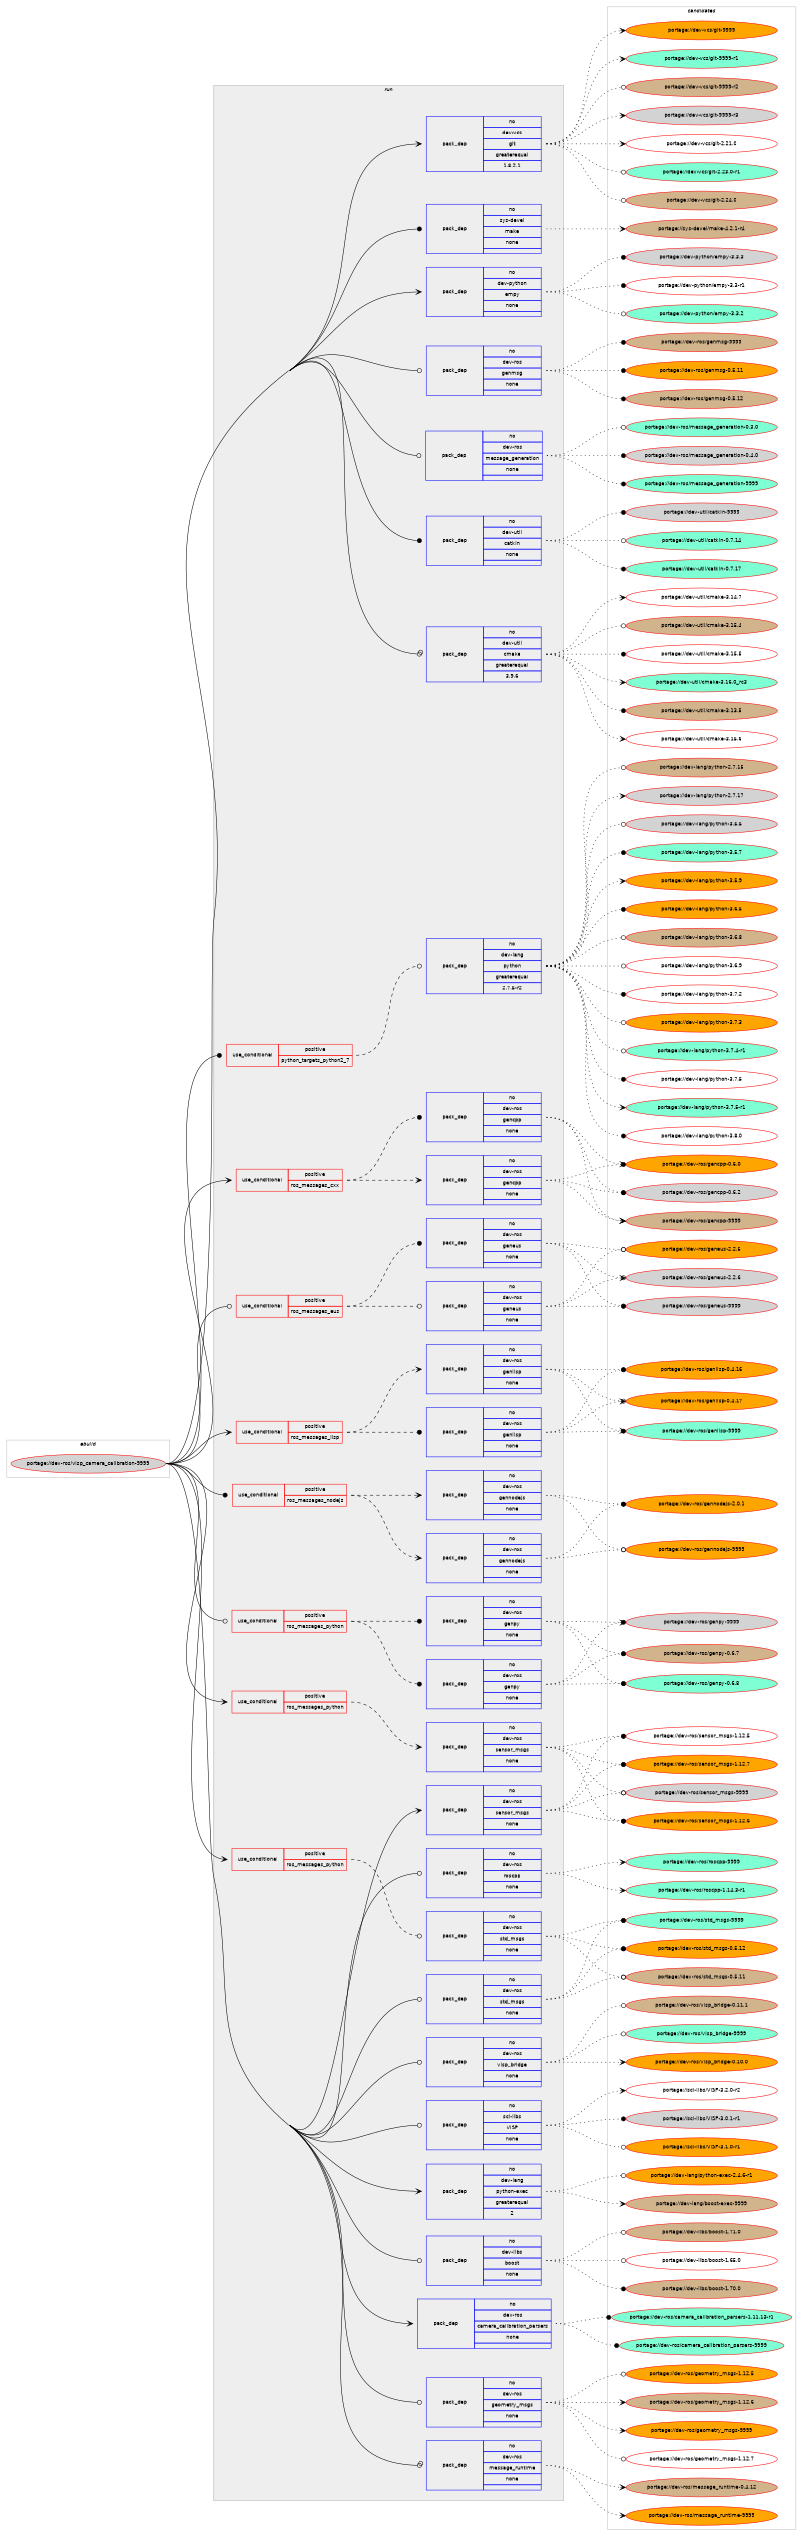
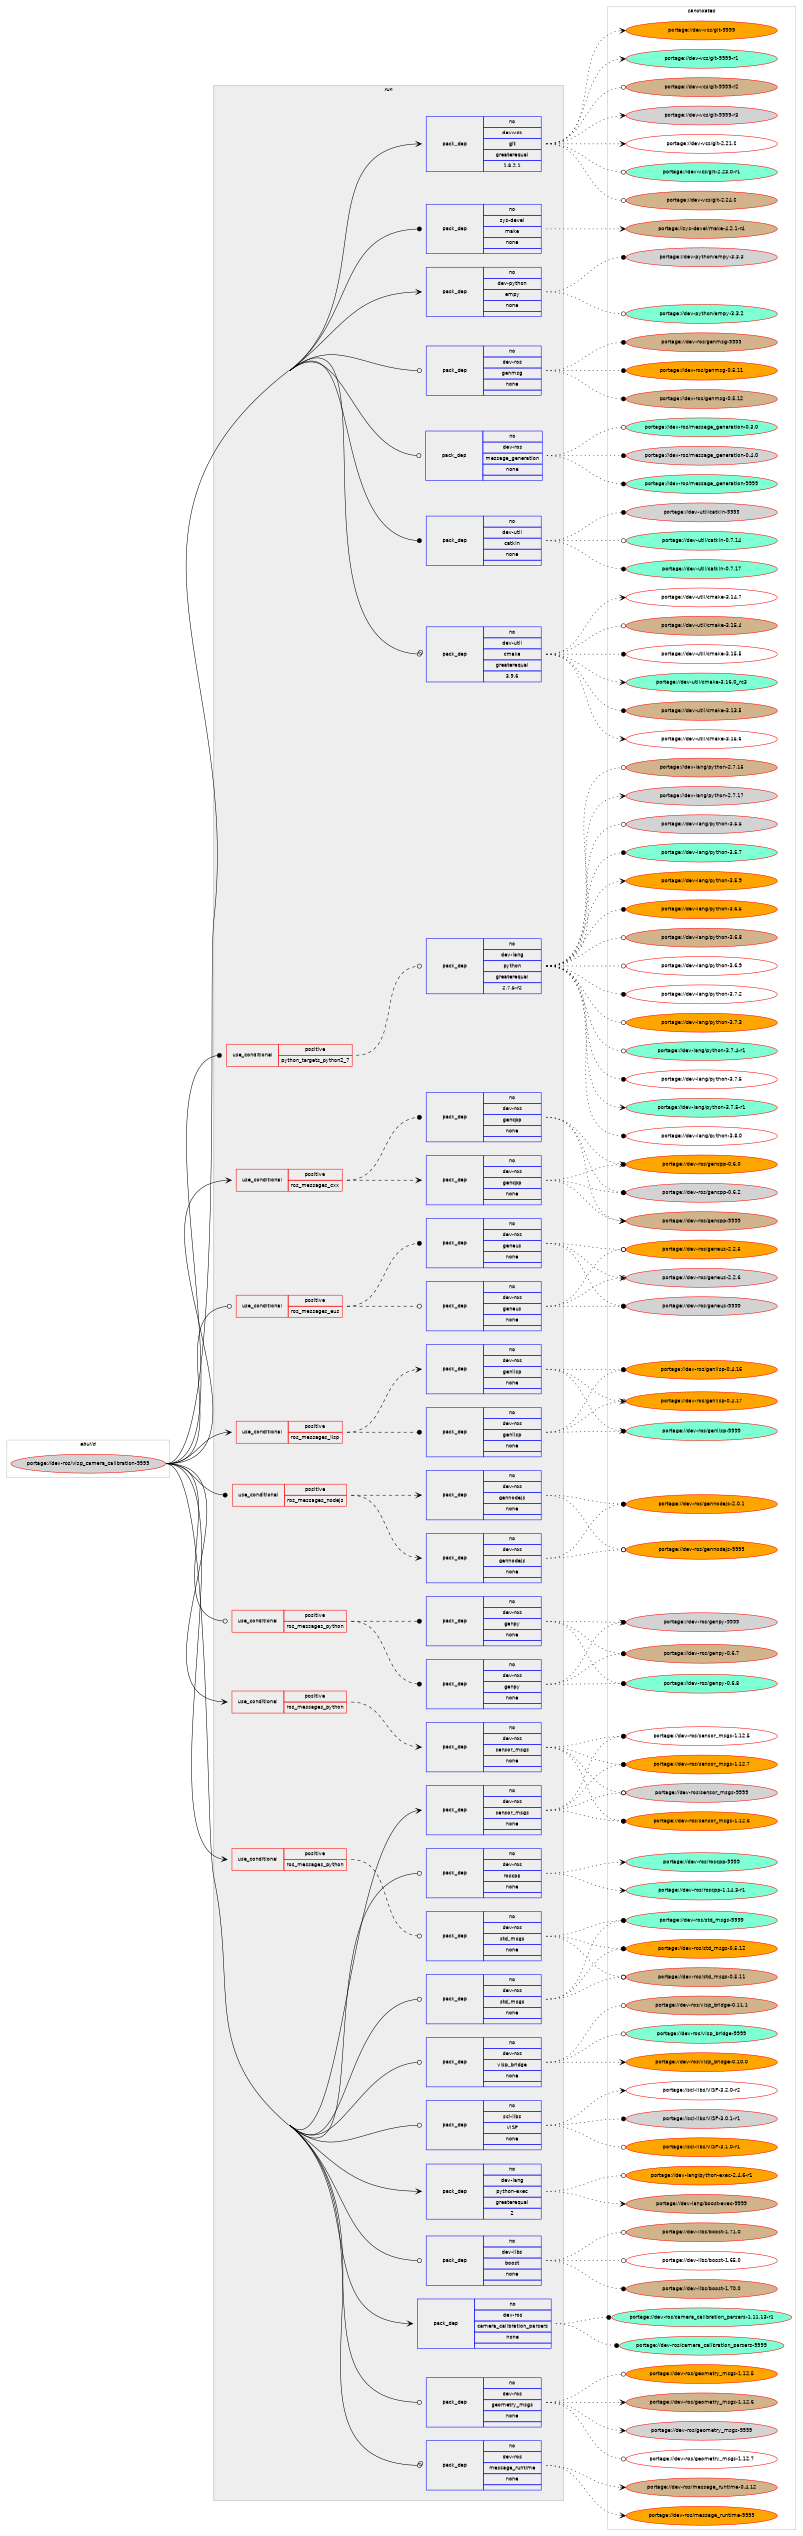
node "portage://dev-python/empy-3.3-r1": removed
node "portage://dev-ros/geometry_msgs-9999": fillcolor orange -> lightgrey
